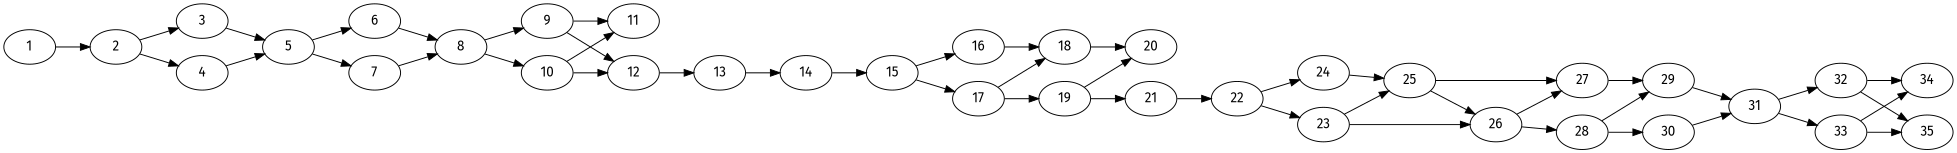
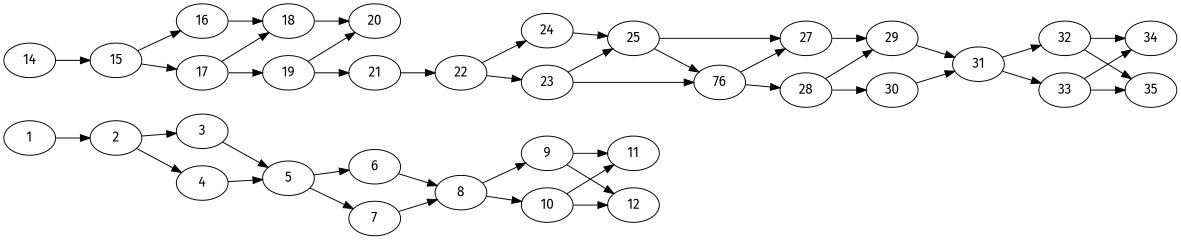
node "13": removed
node "26": label "26" -> "76"
